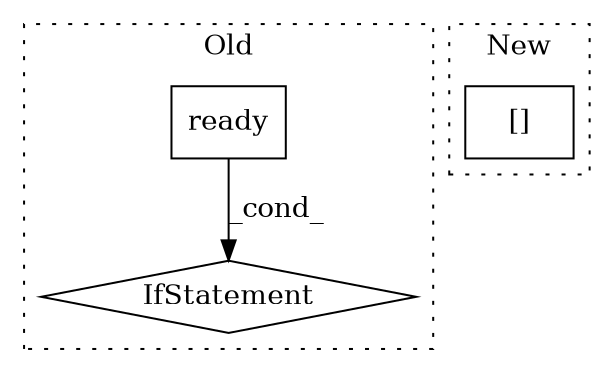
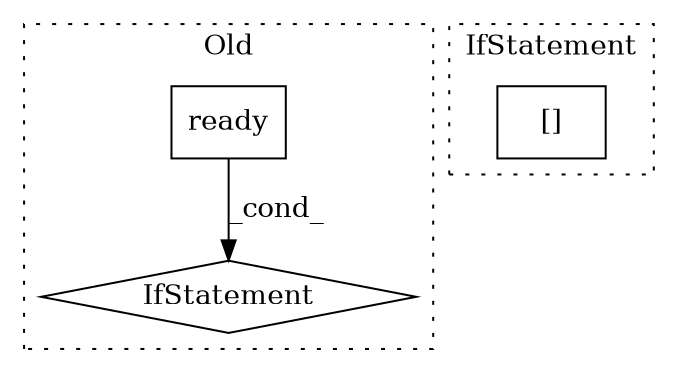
cluster "New": label "New" -> "IfStatement"
